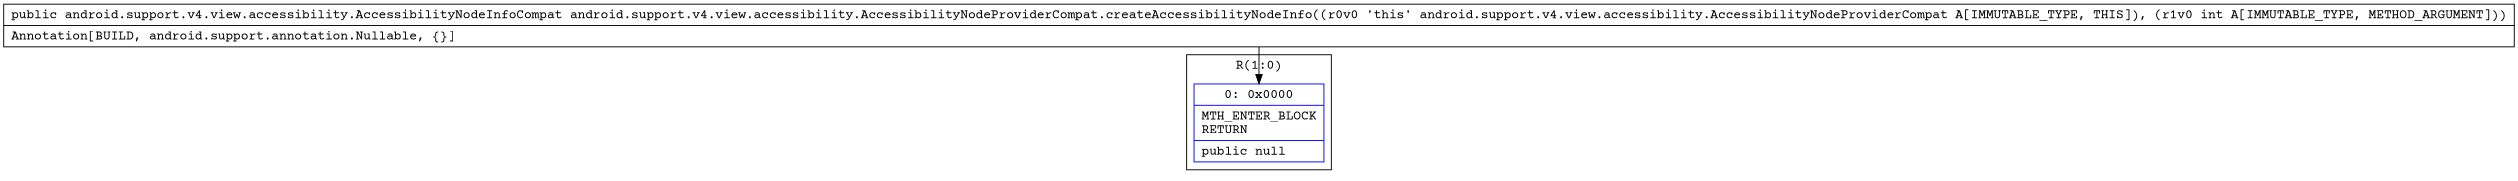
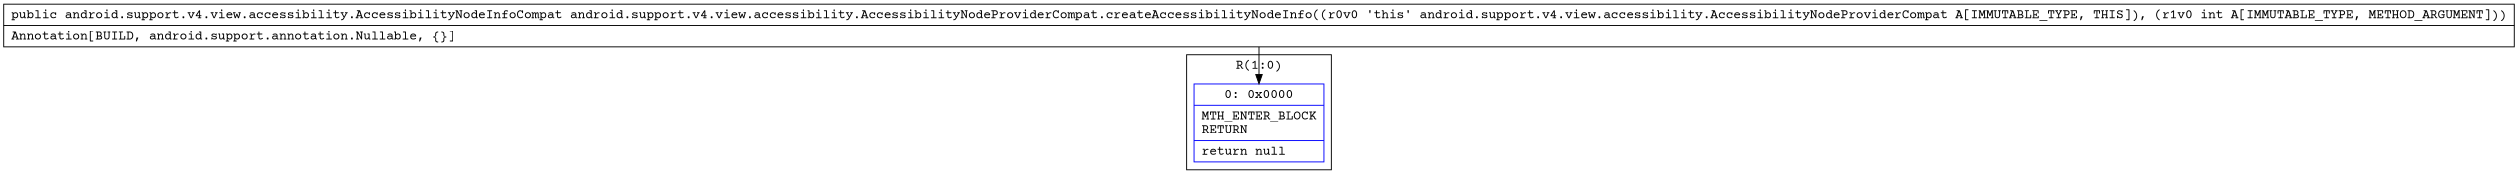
node "0: 0x0000": text "public null" -> "return null"
